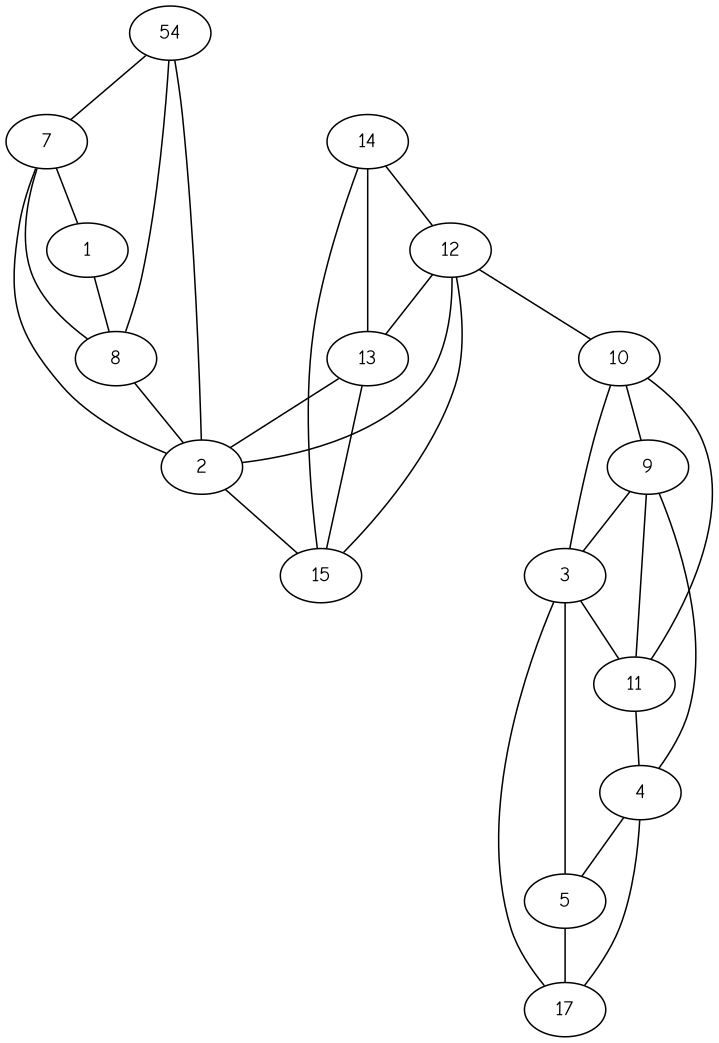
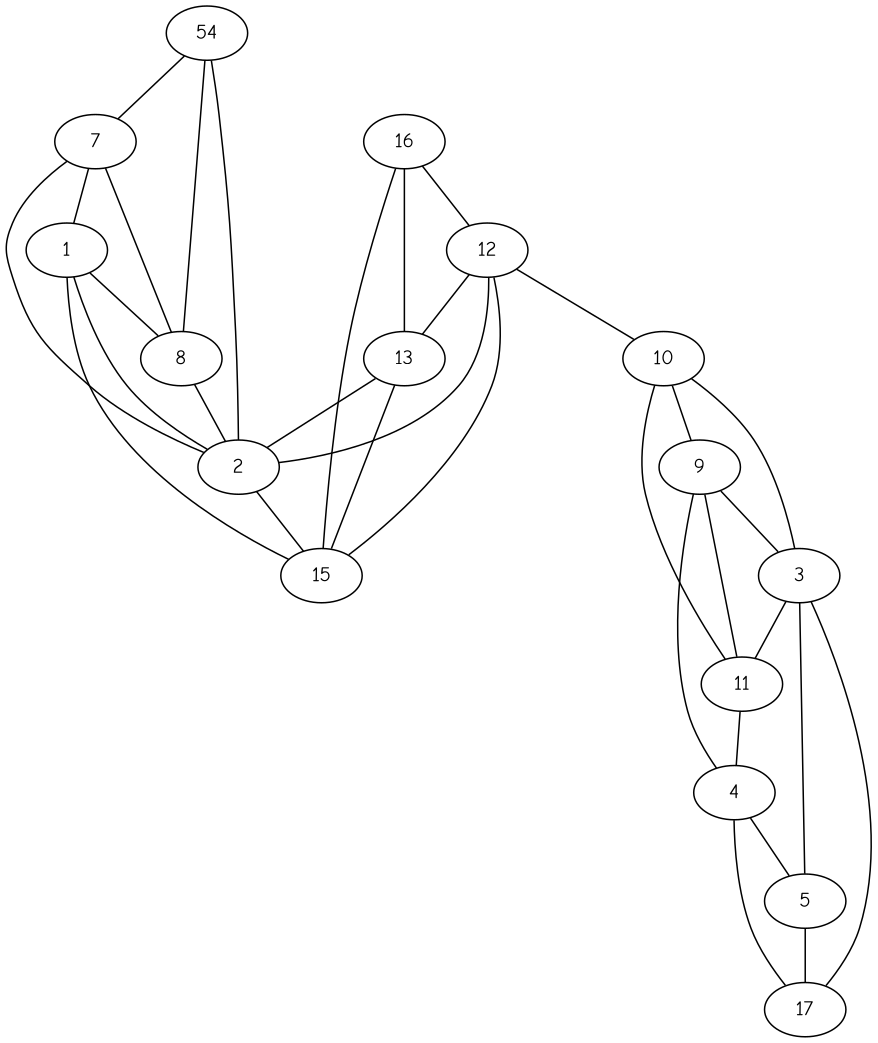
node "14": label "14" -> "16"
edge "1" -- "2": added
edge "1" -- "15": added
